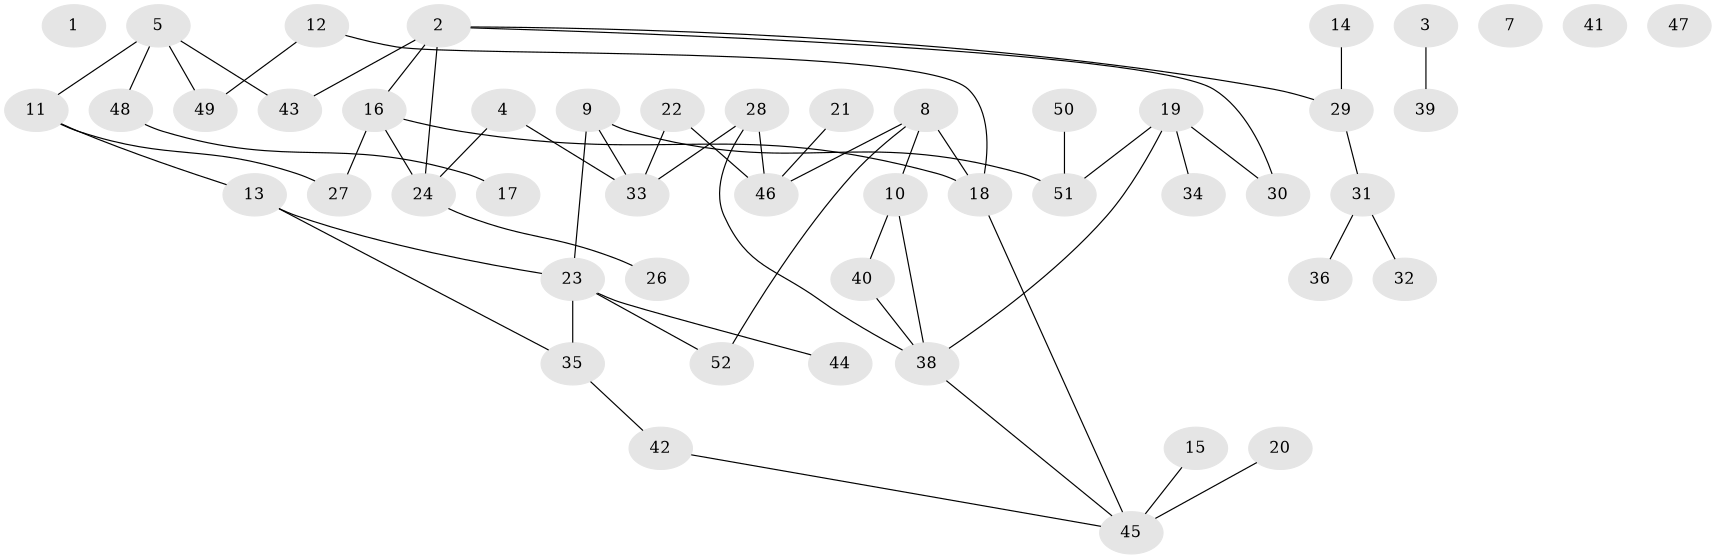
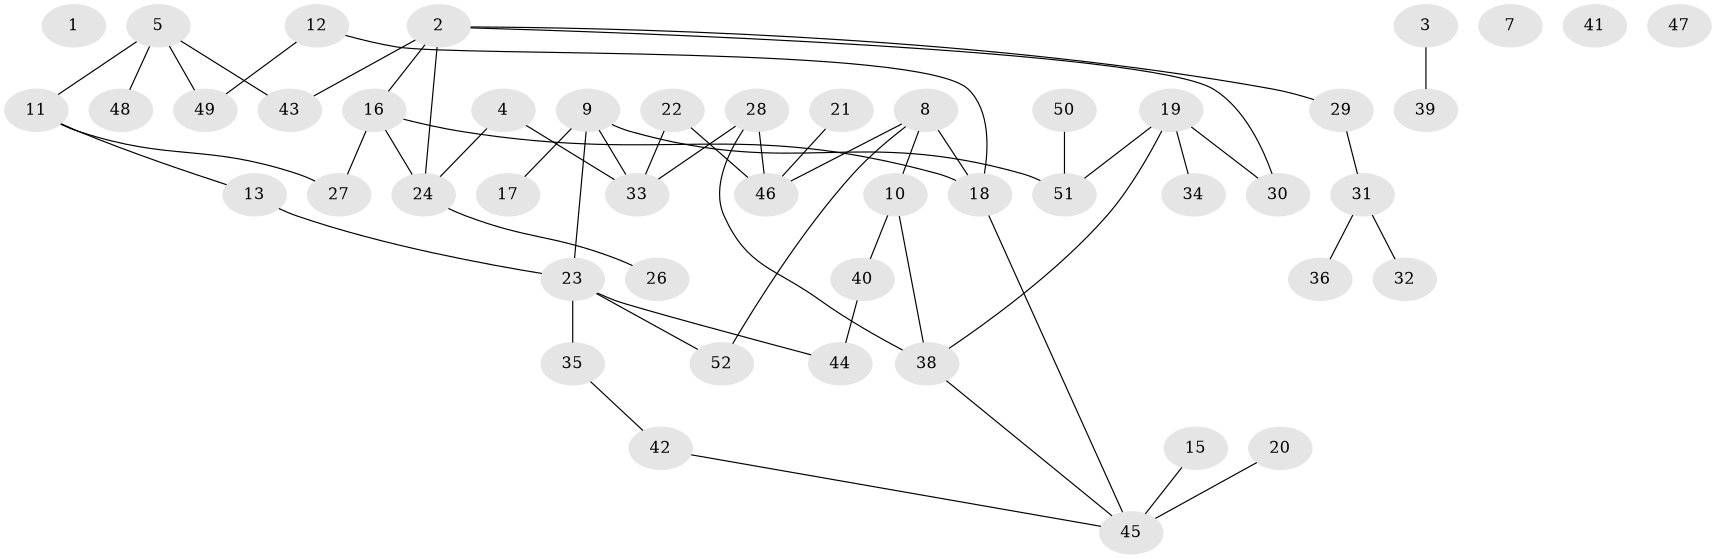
node "14": removed
edge "48" -- "17": now "9" -- "17"
edge "13" -- "35": removed
edge "40" -- "38": now "40" -- "44"
